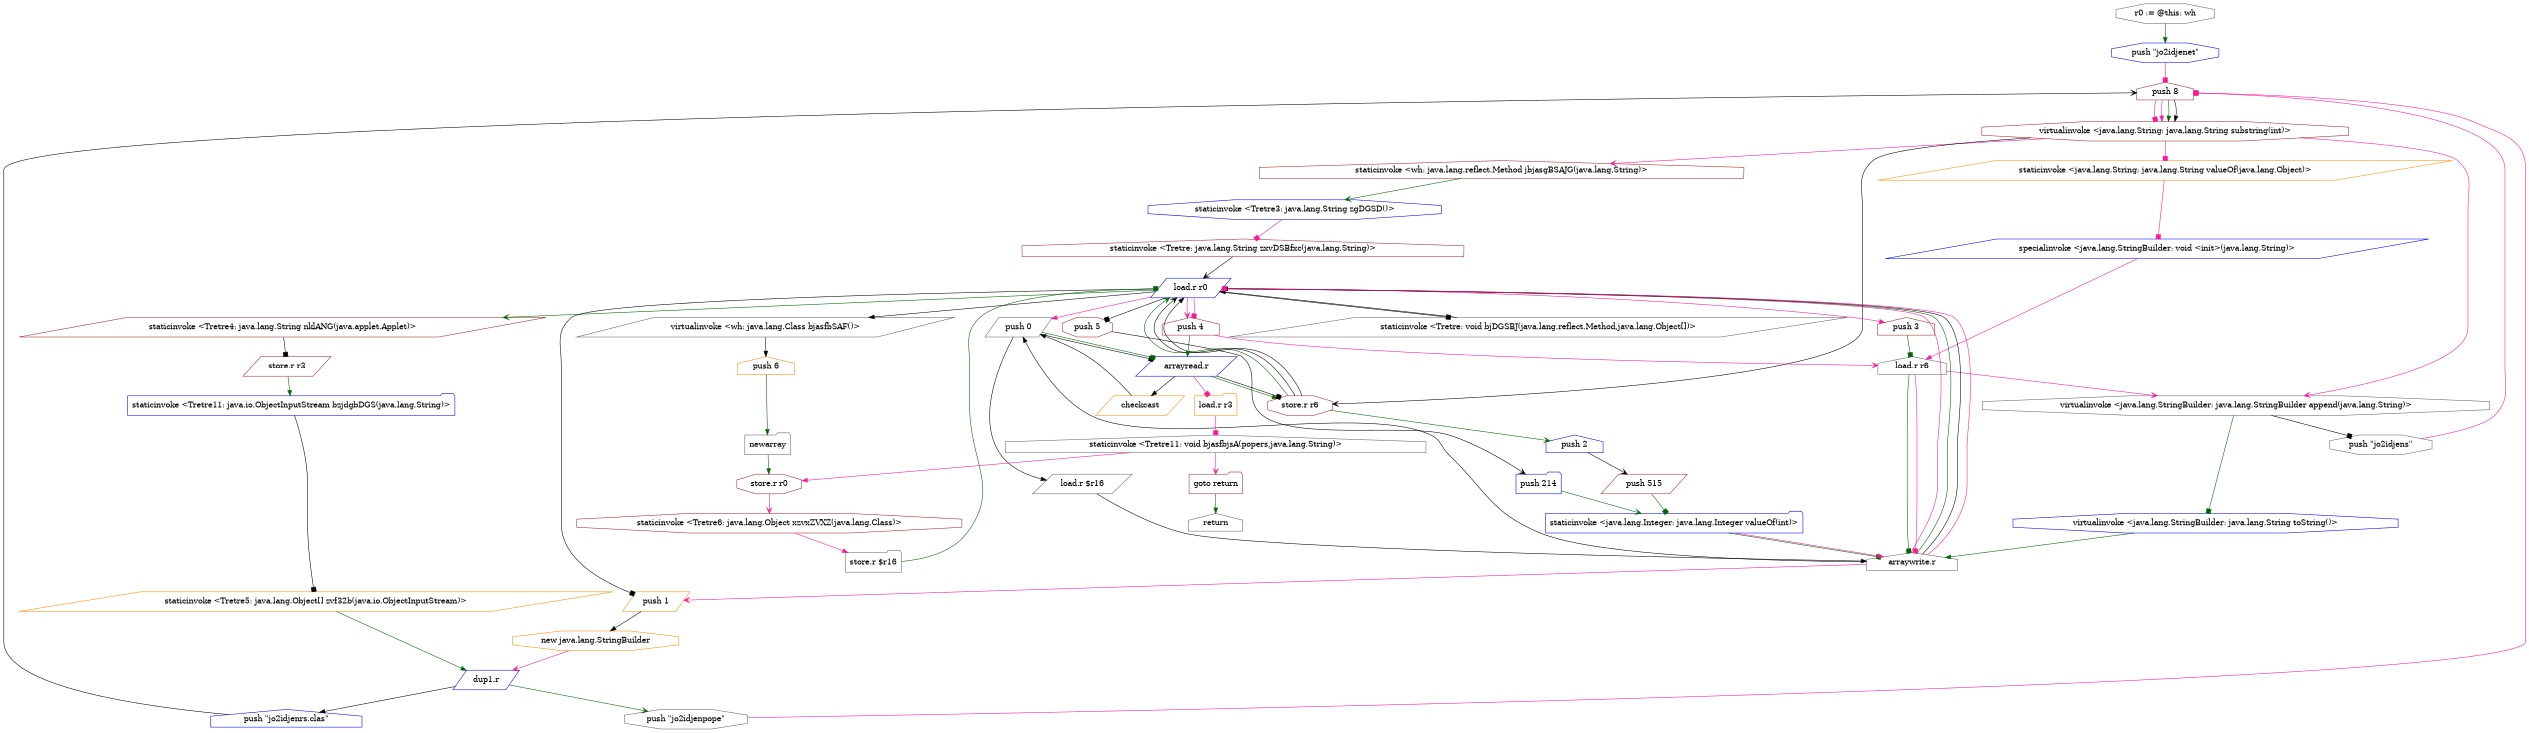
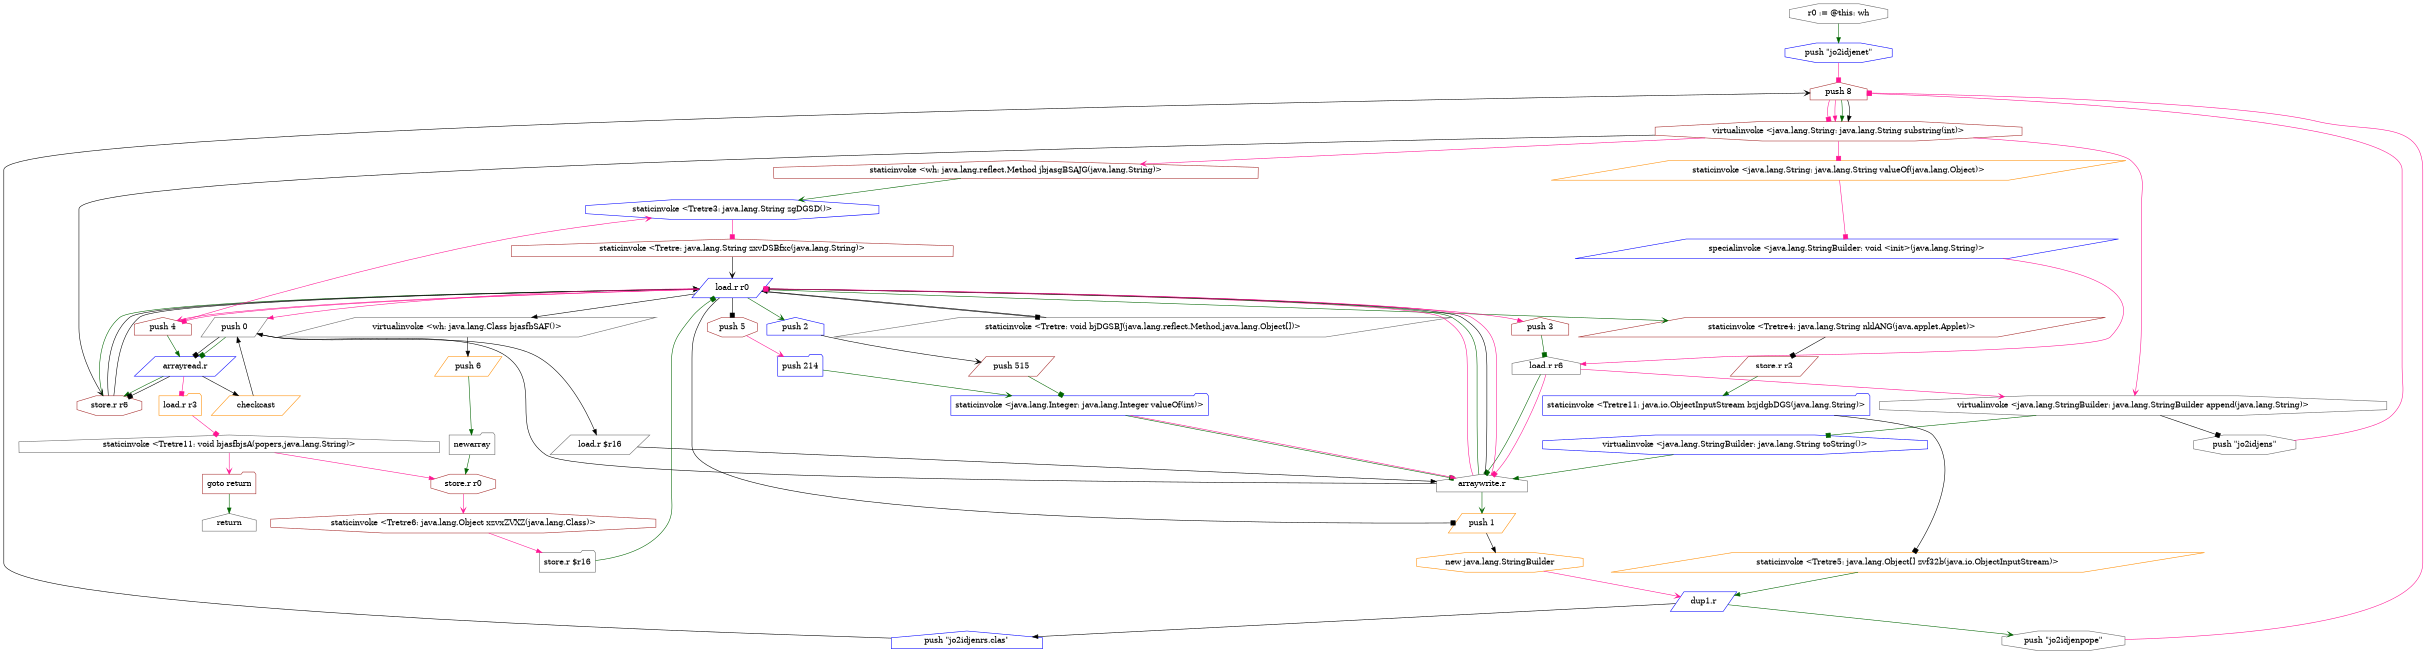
edge "push 4" -> "load.r r6": now "push 4" -> "staticinvoke <Tretre3: java.lang.String zgDGSD()>"
node "push 6": shape house -> parallelogram
edge "store.r r6" -> "push 2": now "load.r r0" -> "push 2"
edge "push 5" -> "push 214": color black -> deeppink
edge "arraywrite.r" -> "push 1": color deeppink -> darkgreen
